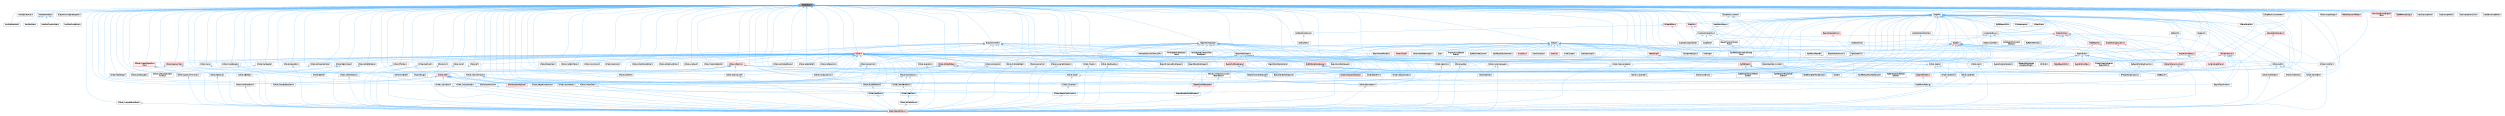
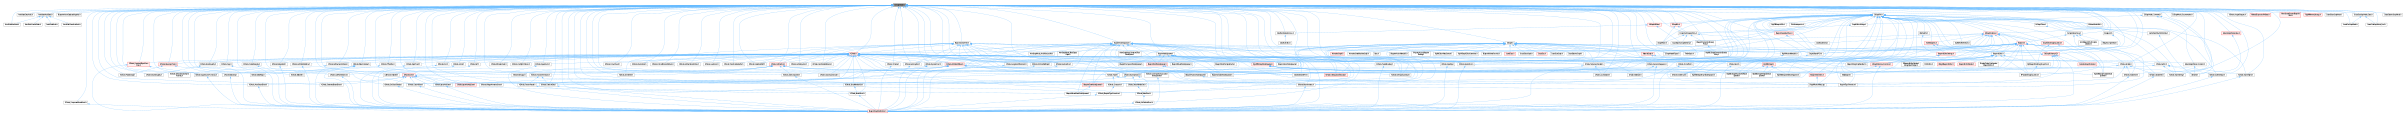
node "SoundCueGraphNode_Base.h": added
